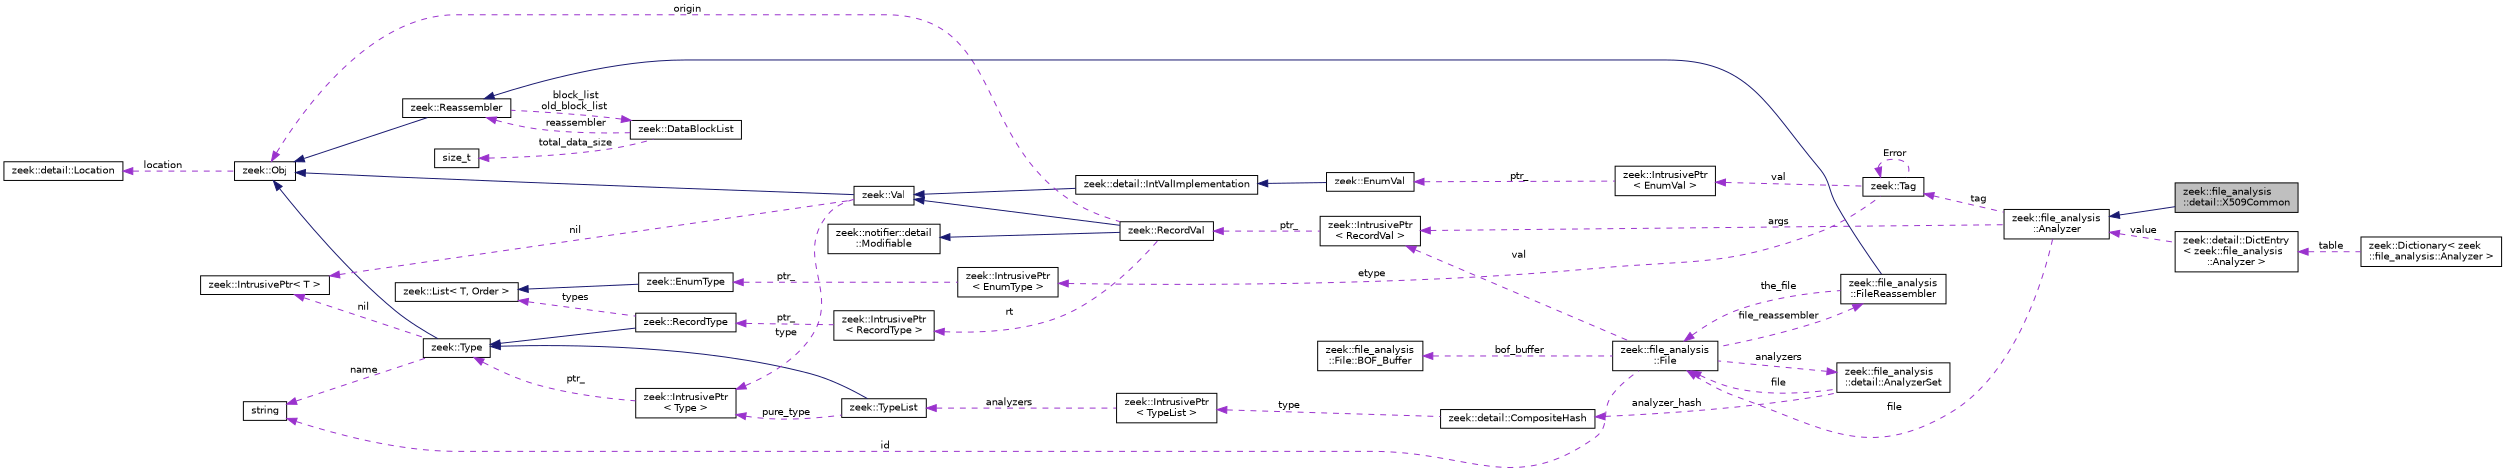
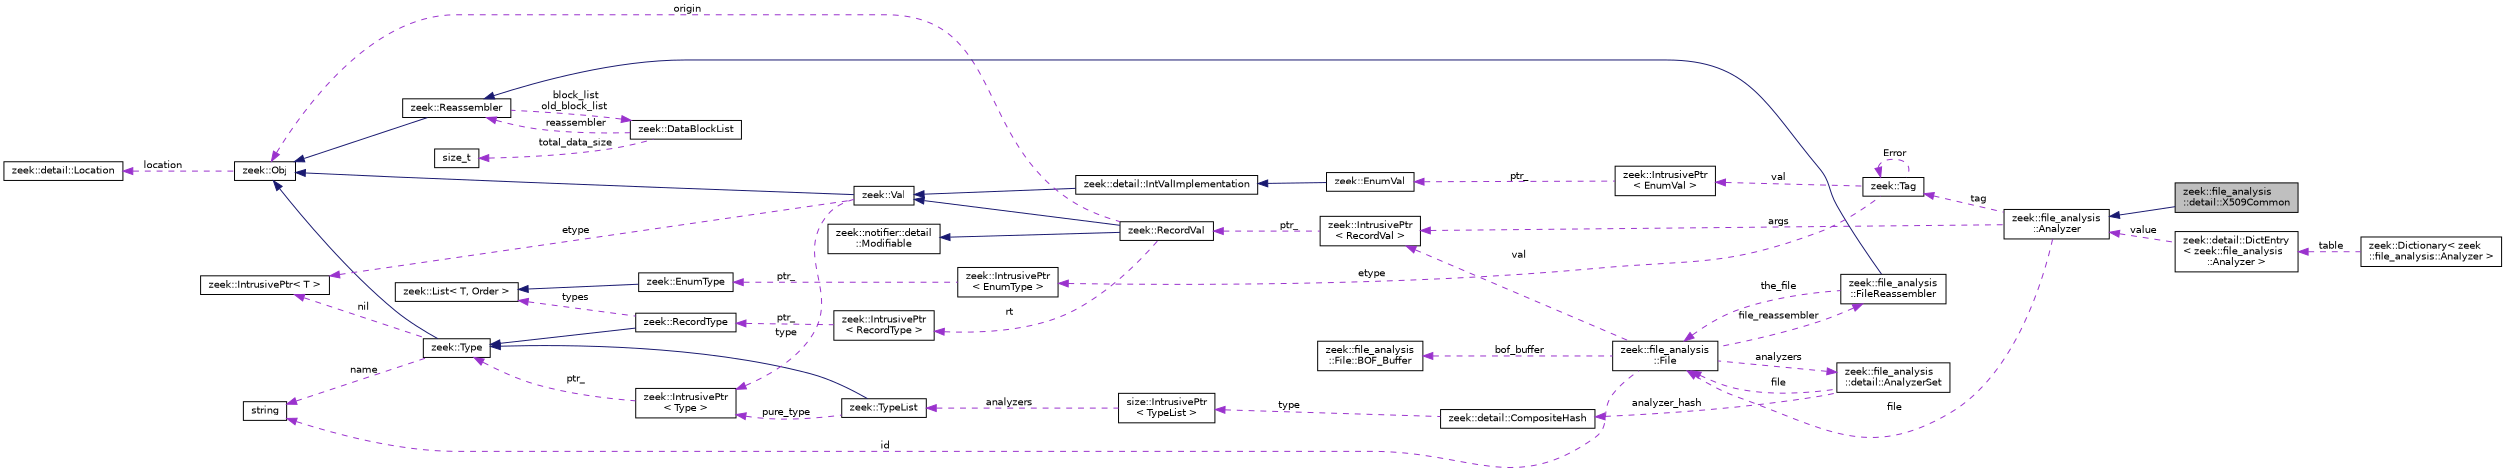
edge "zeek::Val" -> "zeek::IntrusivePtr< T >": label " nil" -> " etype"
node "zeek::IntrusivePtr < TypeList >": label "zeek::IntrusivePtr < TypeList >" -> "size::IntrusivePtr < TypeList >"
